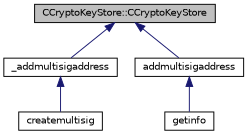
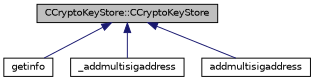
edge "getinfo" -> "addmultisigaddress": now "getinfo" -> "CCryptoKeyStore::CCryptoKeyStore"
node "createmultisig": removed
